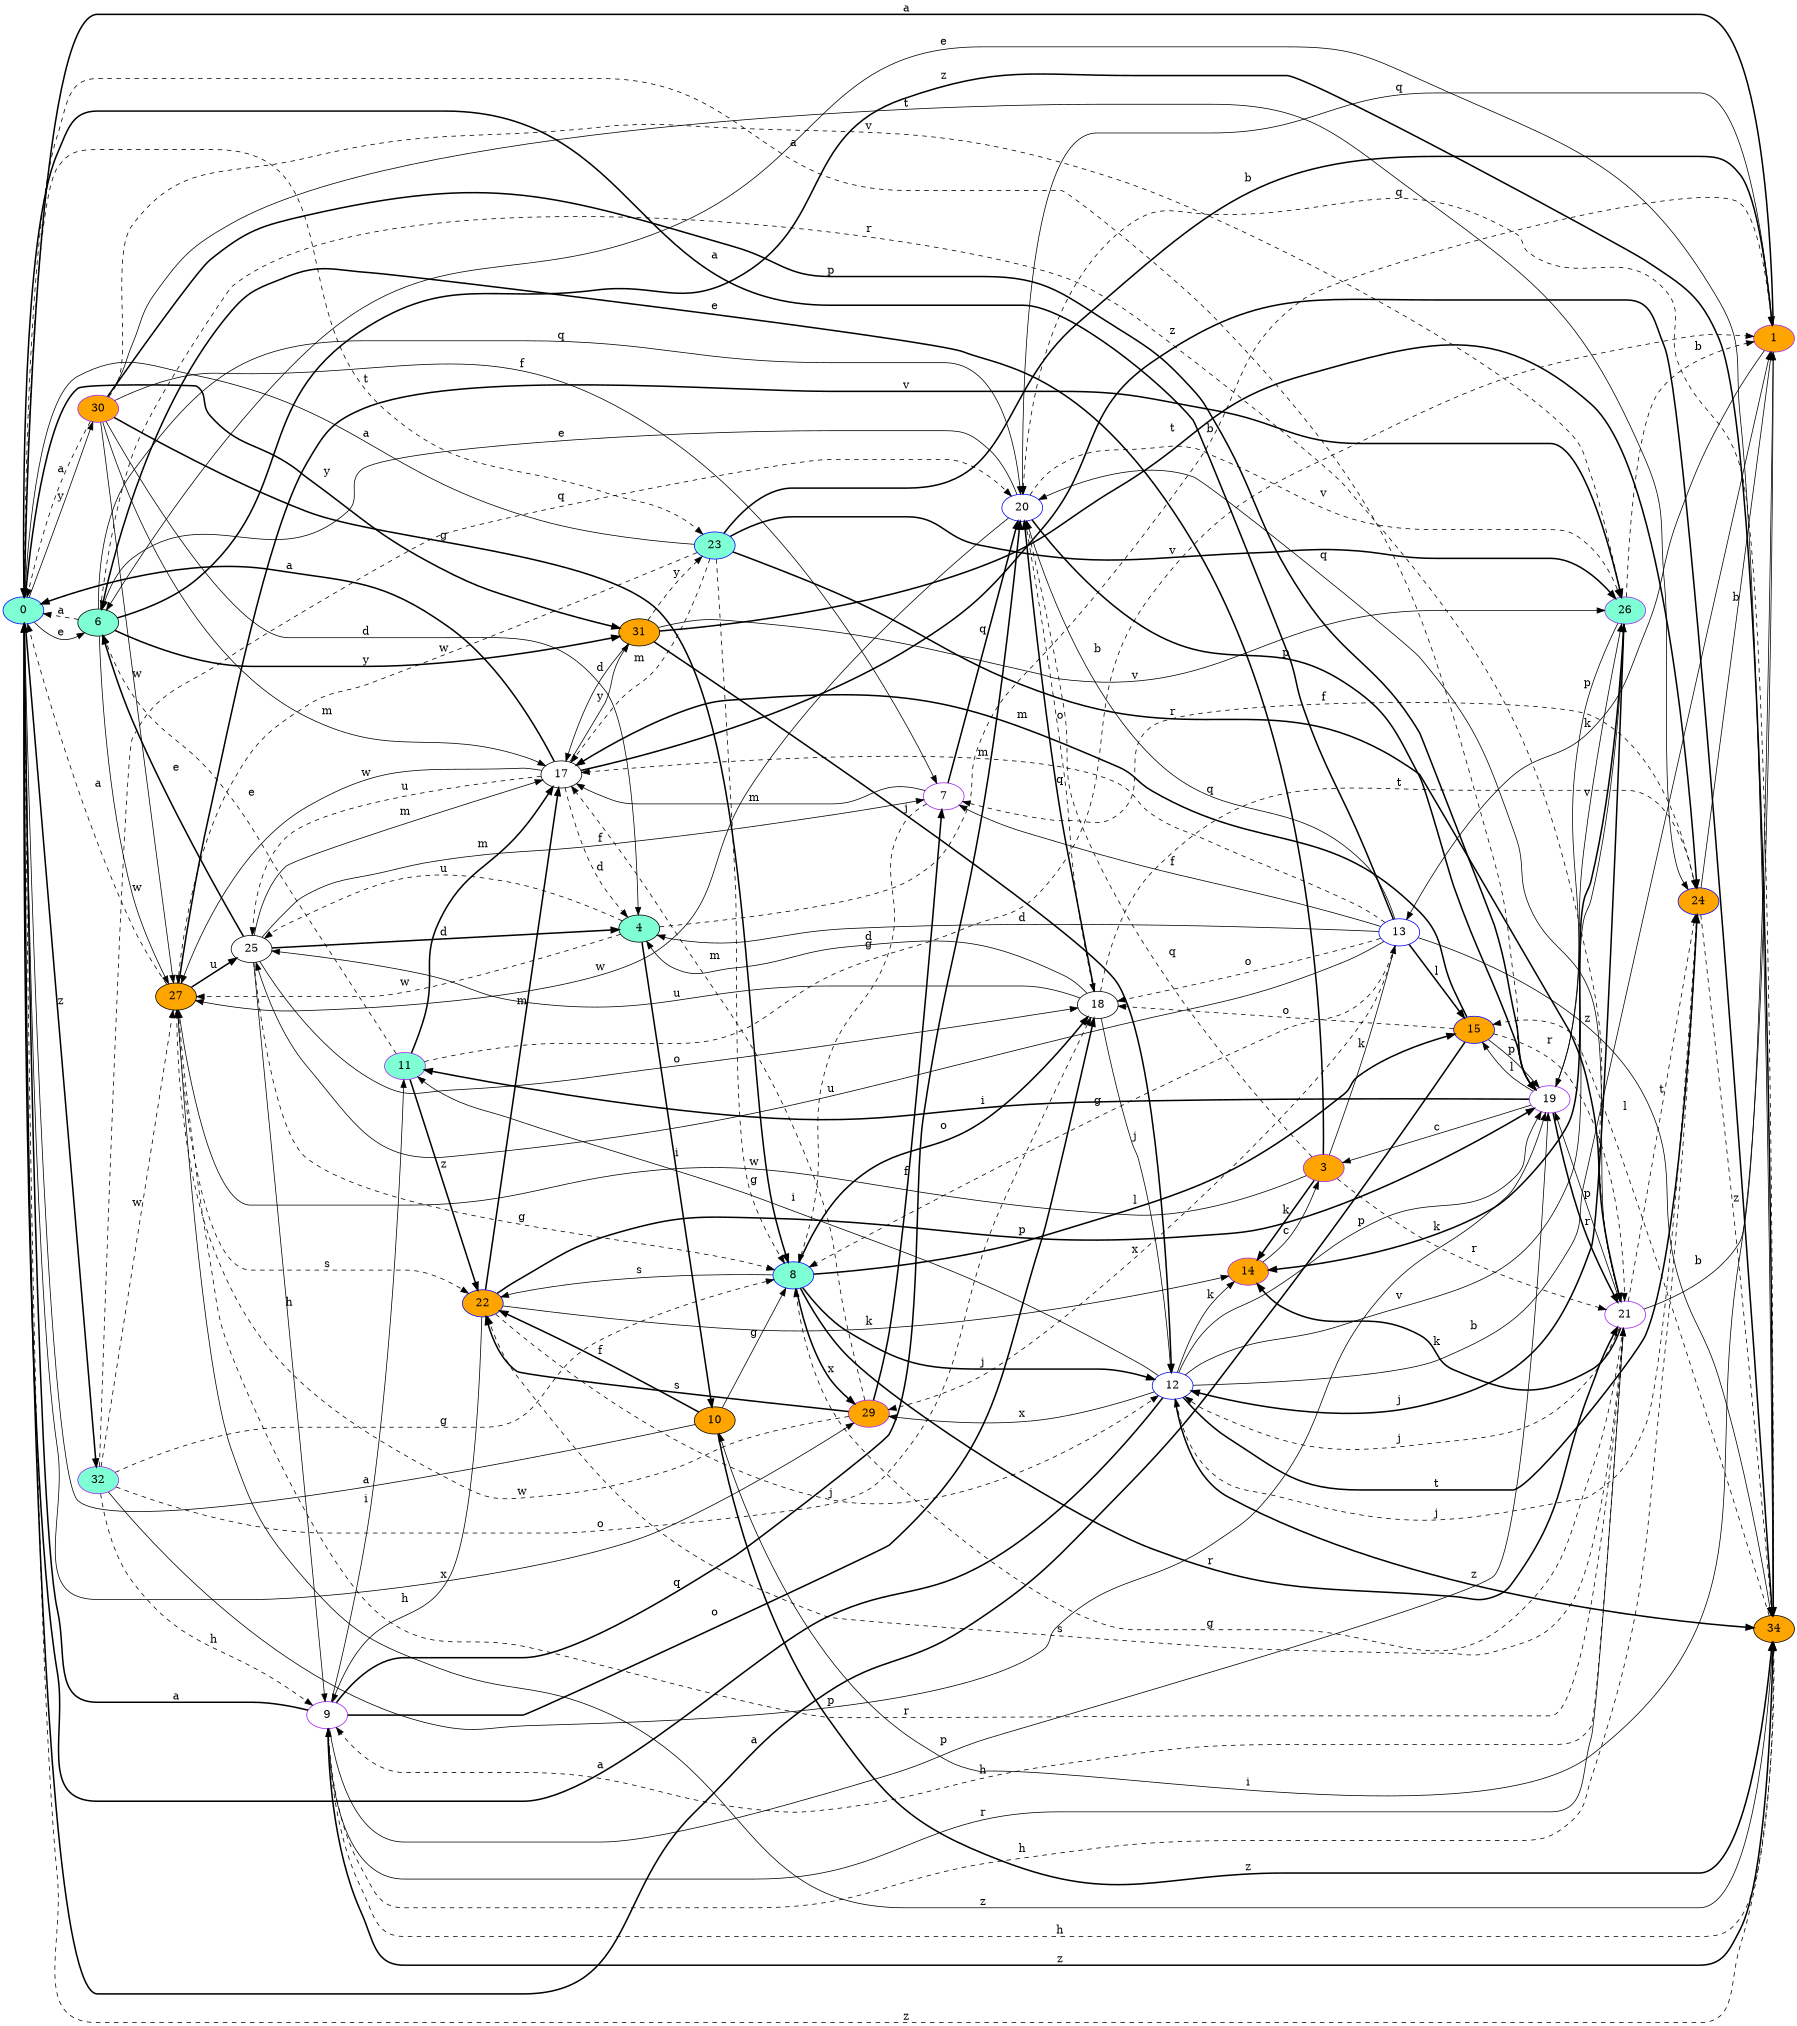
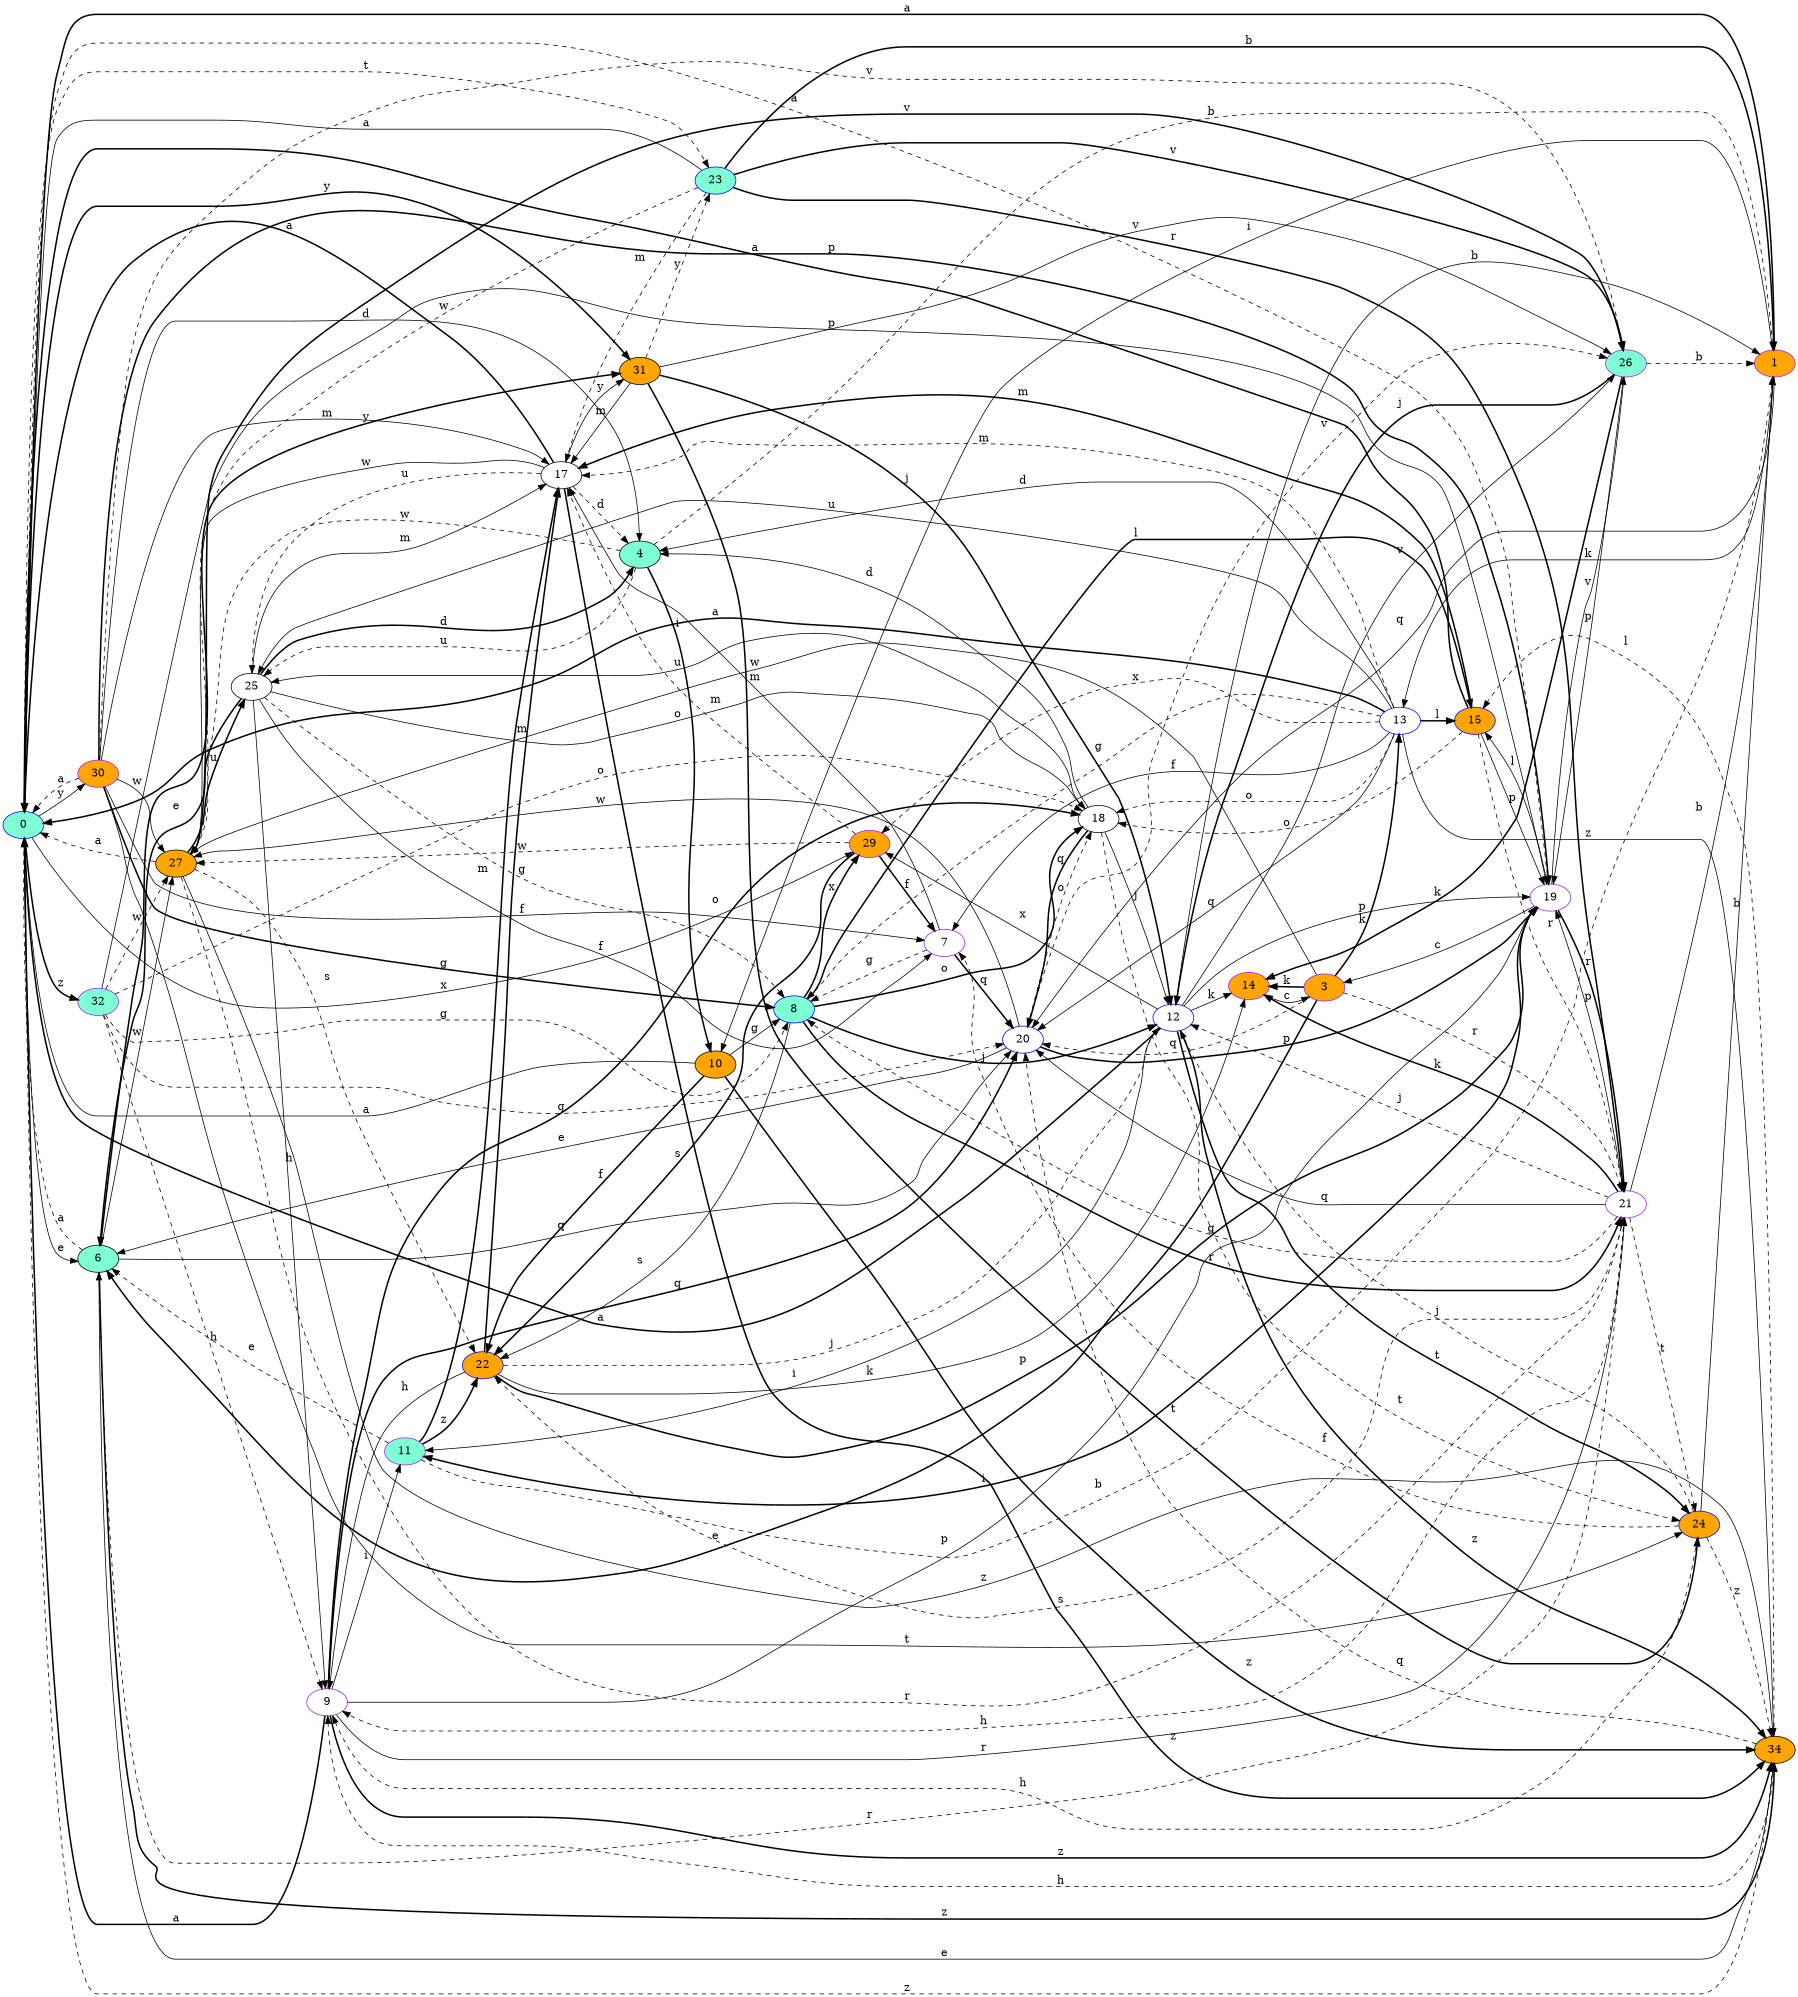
edge "31" -> "17": label "d" -> "m"
edge "23" -> "8": removed, label "g"
edge "3" -> "13": style solid -> bold
